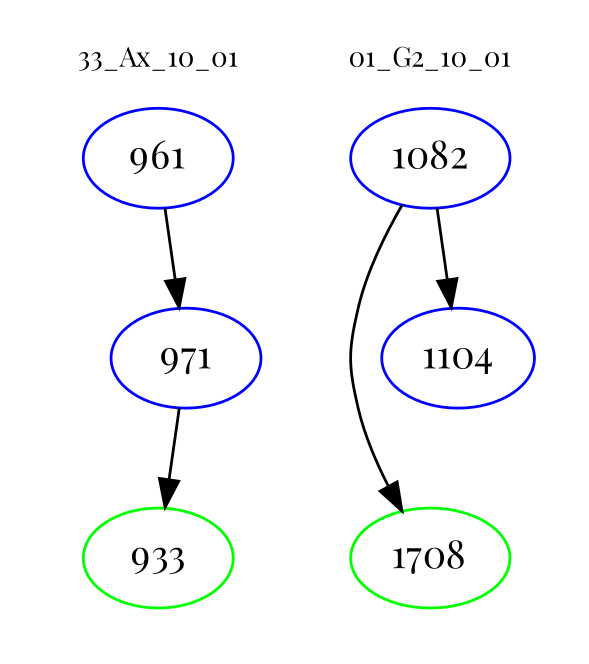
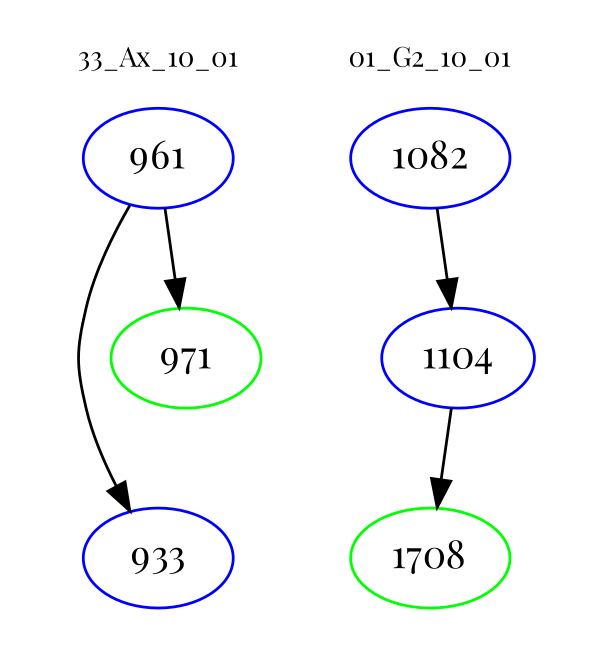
edge "1082" -> "1708": now "1104" -> "1708"
node "971": color blue -> green
edge "971" -> "933": now "961" -> "933"
node "933": color green -> blue
